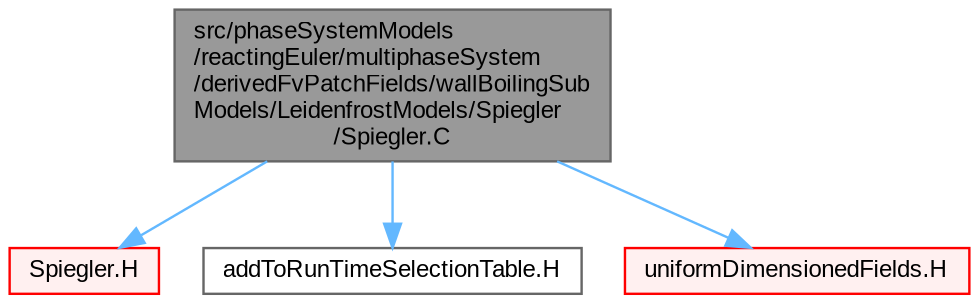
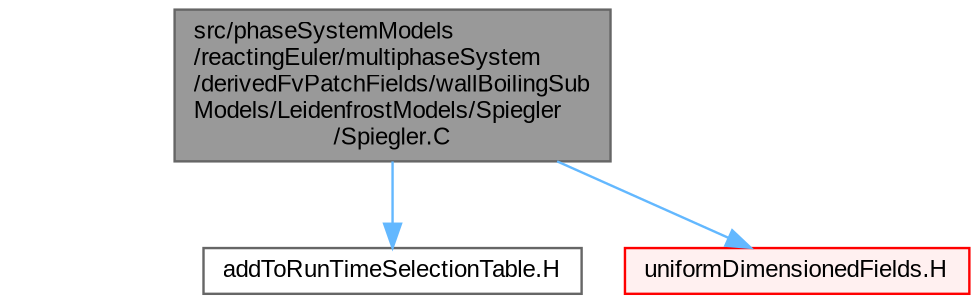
node "Spiegler.H": removed
